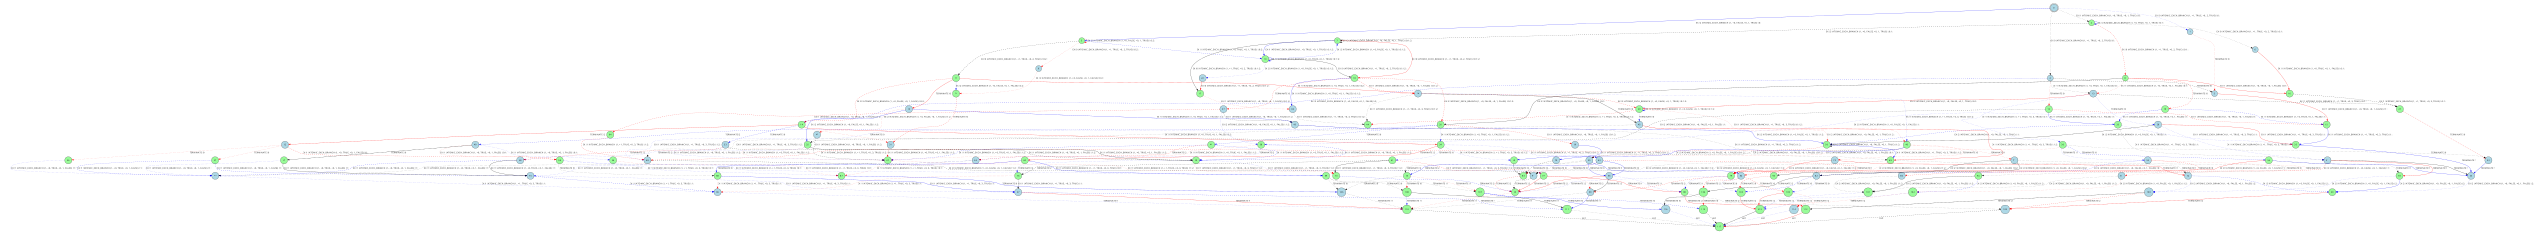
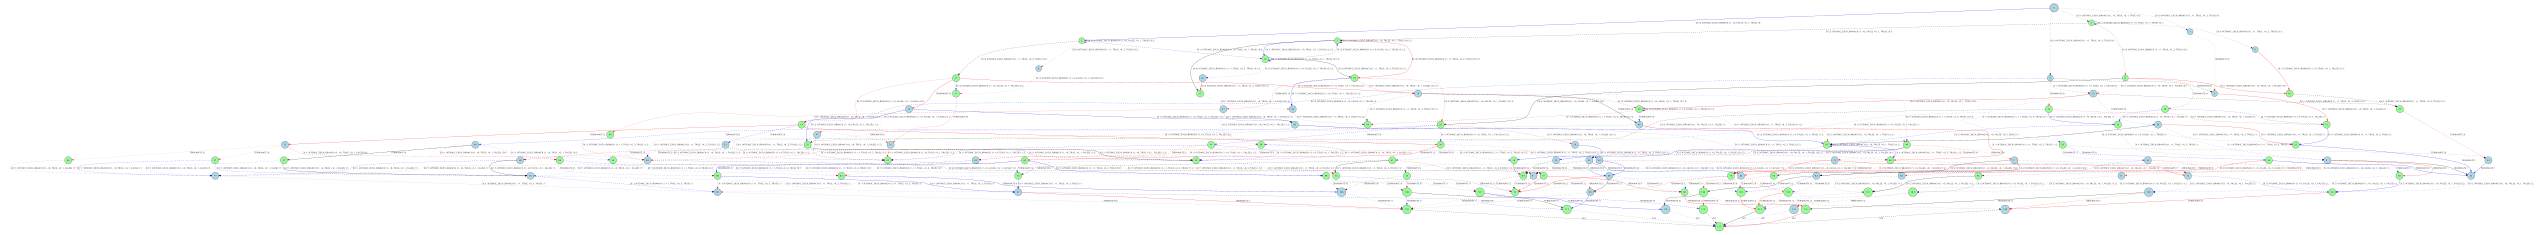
edge "62" -> "85": removed, label "TERMINATE !2"
